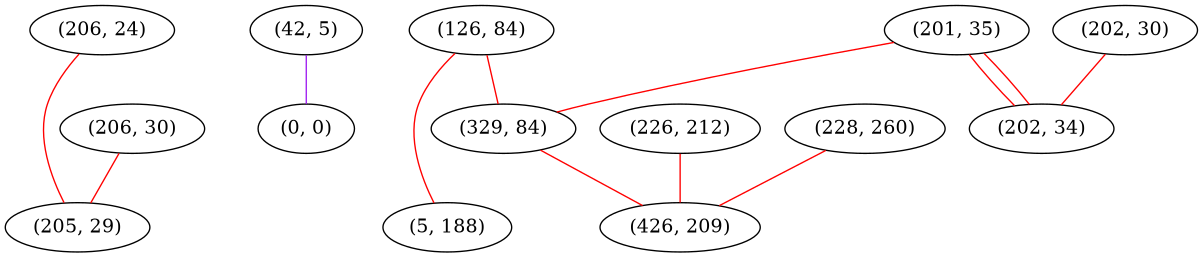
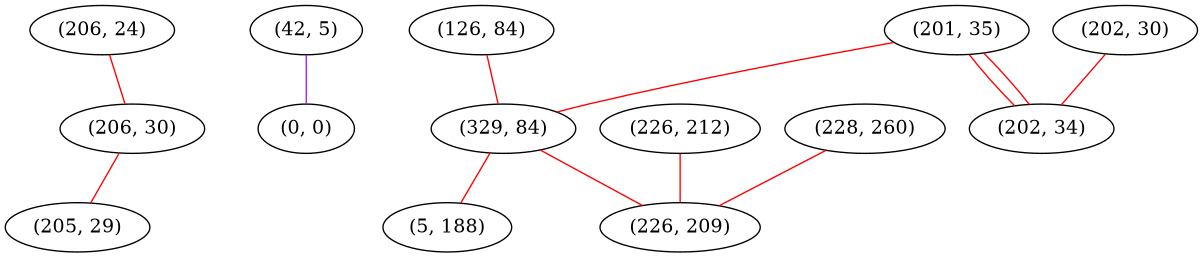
edge "(126, 84)" -- "(5, 188)": now "(329, 84)" -- "(5, 188)"
edge "(206, 24)" -- "(205, 29)": now "(206, 24)" -- "(206, 30)"
node "(426, 209)": label "(426, 209)" -> "(226, 209)"
